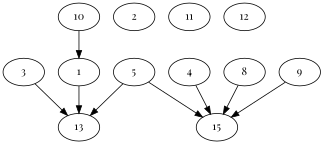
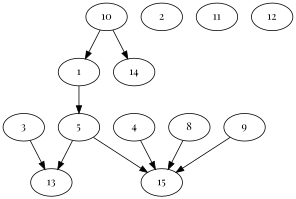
node "14": added
edge "1" -> "13": now "1" -> "5"
